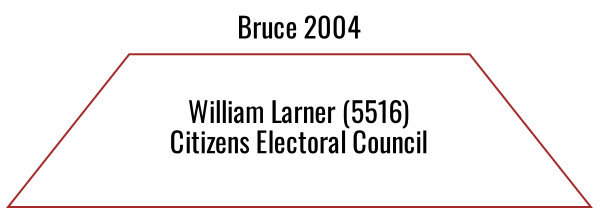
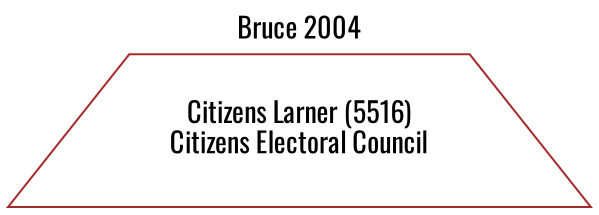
node "William Larner (5516) Citizens Electoral Council": label "William Larner (5516) Citizens Electoral Council" -> "Citizens Larner (5516) Citizens Electoral Council"
